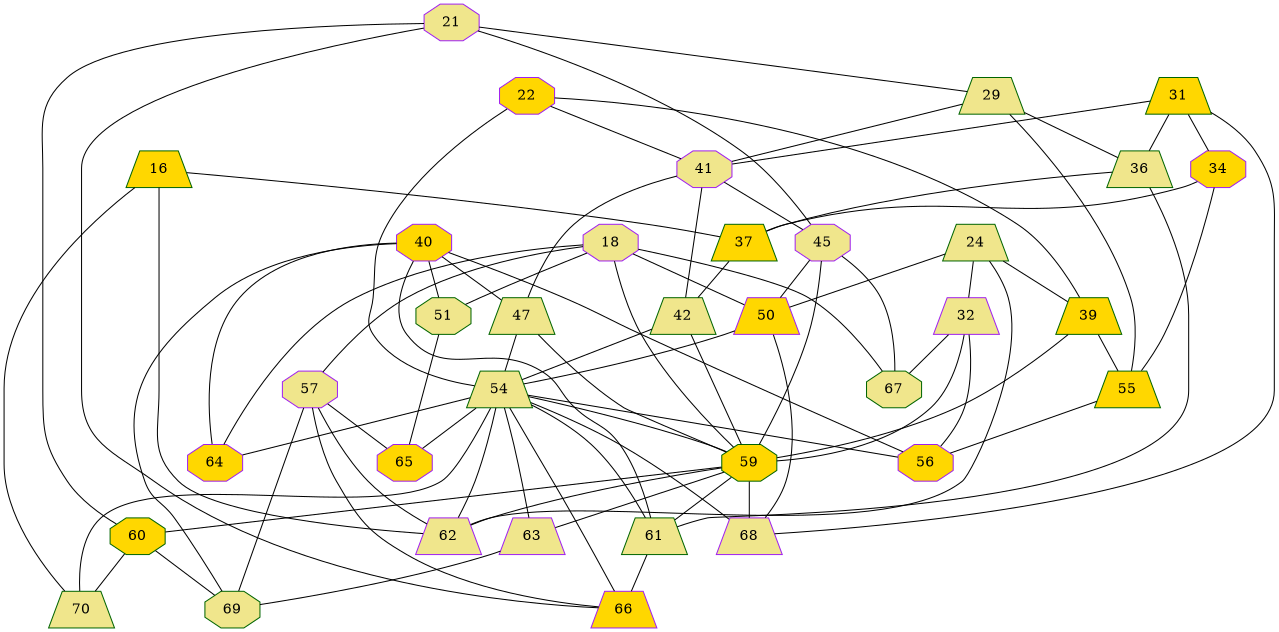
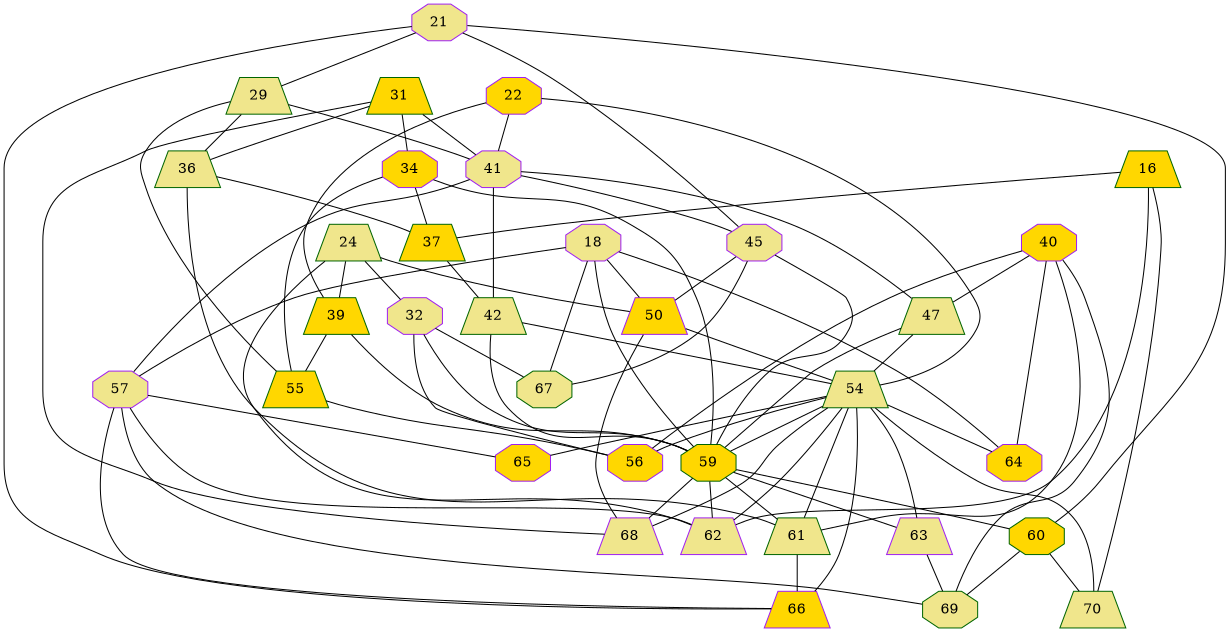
edge "34" -- "59": added
edge "41" -- "57": added
node "51": removed
node "32": shape trapezium -> octagon
